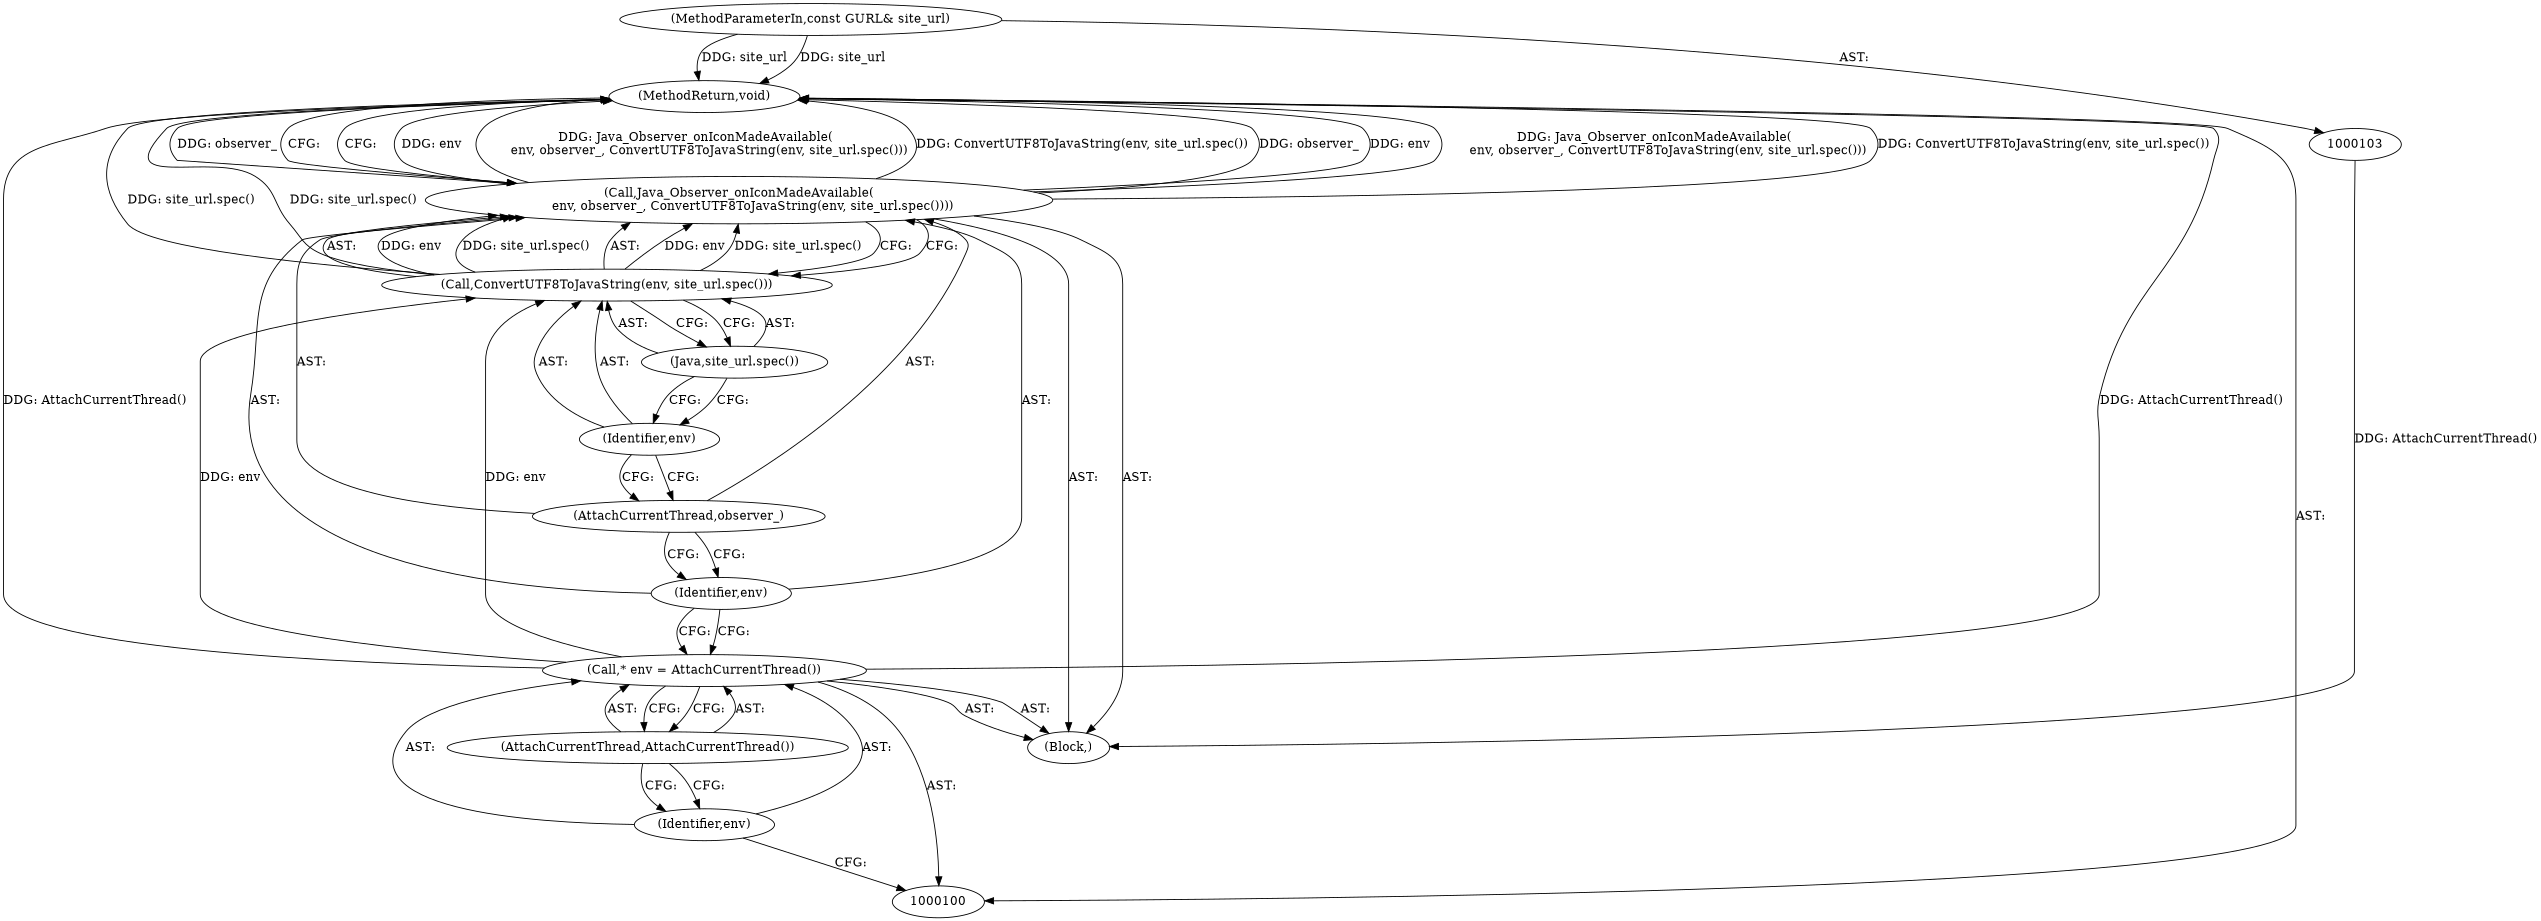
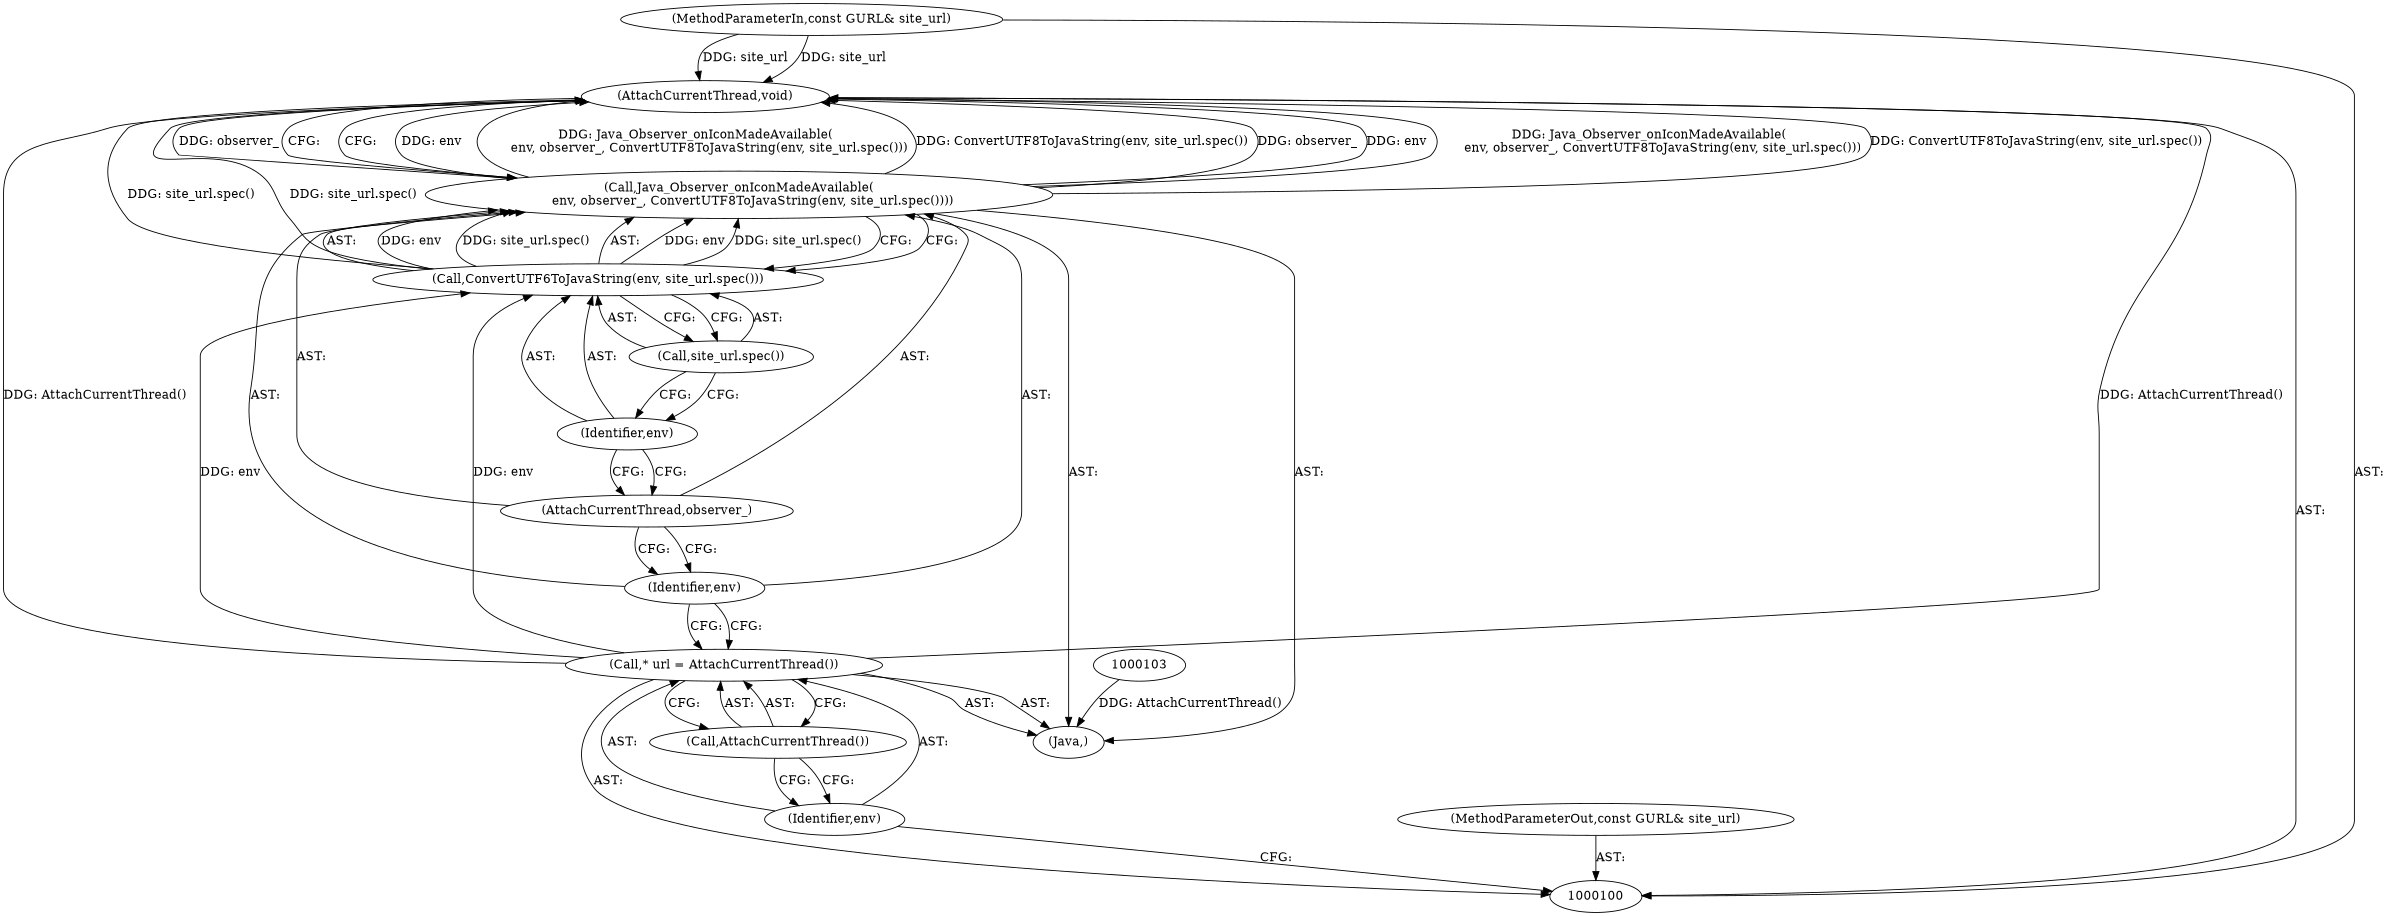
edge "(MethodParameterIn,const GURL& site_url)" -> "1000103": now "(MethodParameterIn,const GURL& site_url)" -> "1000100"
node "(MethodReturn,void)": label "(MethodReturn,void)" -> "(AttachCurrentThread,void)"
node "(Call,ConvertUTF8ToJavaString(env, site_url.spec()))": label "(Call,ConvertUTF8ToJavaString(env, site_url.spec()))" -> "(Call,ConvertUTF6ToJavaString(env, site_url.spec()))"
node "(Java,site_url.spec())": label "(Java,site_url.spec())" -> "(Call,site_url.spec())"
node "(Call,* env = AttachCurrentThread())": label "(Call,* env = AttachCurrentThread())" -> "(Call,* url = AttachCurrentThread())"
node "(AttachCurrentThread,AttachCurrentThread())": label "(AttachCurrentThread,AttachCurrentThread())" -> "(Call,AttachCurrentThread())"
node "(Block,)": label "(Block,)" -> "(Java,)"
node "(MethodParameterOut,const GURL& site_url)": added
